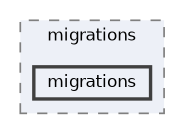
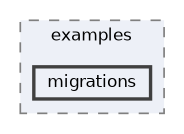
cluster "migrations": label "migrations" -> "examples"
